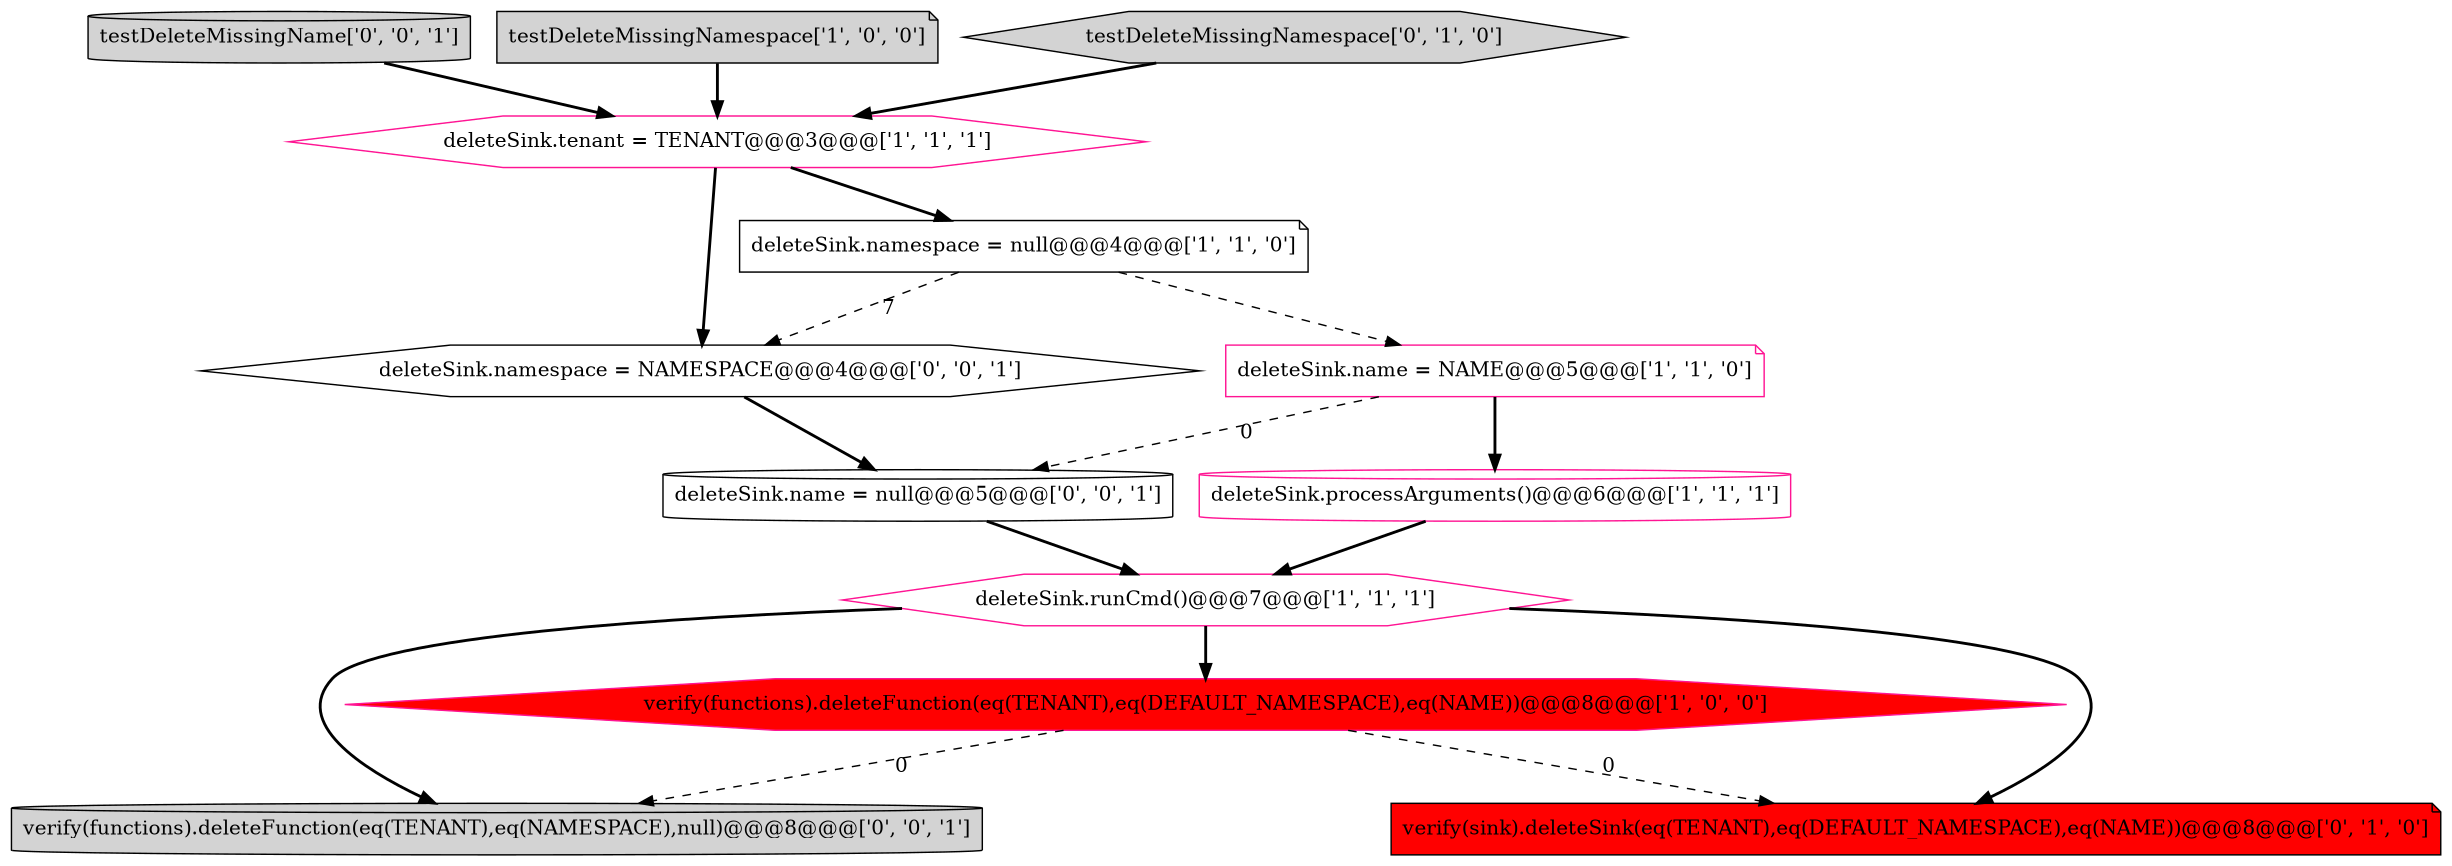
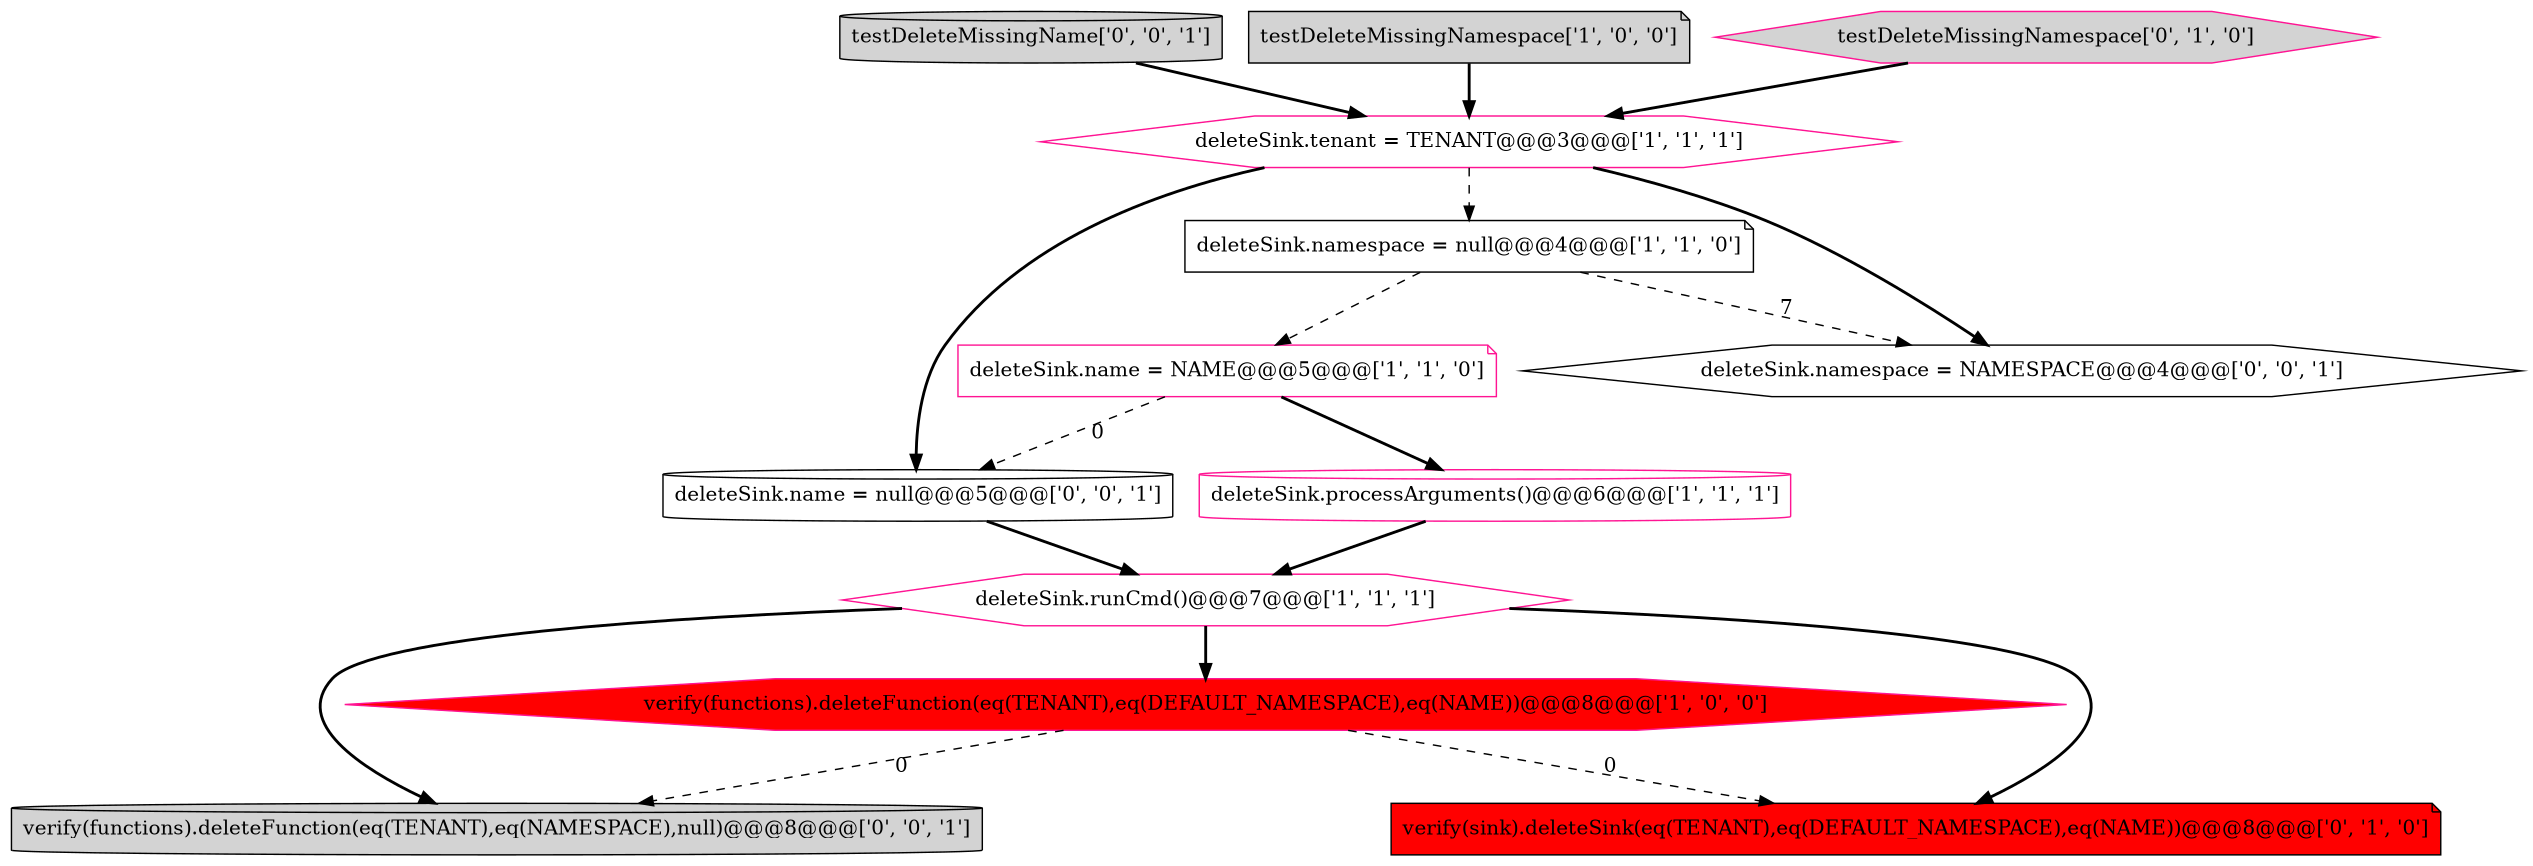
node "testDeleteMissingNamespace['0', '1', '0']": color black -> deeppink
edge "deleteSink.tenant = TENANT@@@3@@@['1', '1', '1']" -> "deleteSink.namespace = null@@@4@@@['1', '1', '0']": style bold -> dashed
edge "deleteSink.namespace = NAMESPACE@@@4@@@['0', '0', '1']" -> "deleteSink.name = null@@@5@@@['0', '0', '1']": now "deleteSink.tenant = TENANT@@@3@@@['1', '1', '1']" -> "deleteSink.name = null@@@5@@@['0', '0', '1']"
